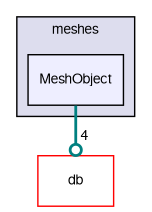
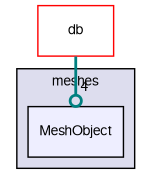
edge "MeshObject" -> "db": reversed
